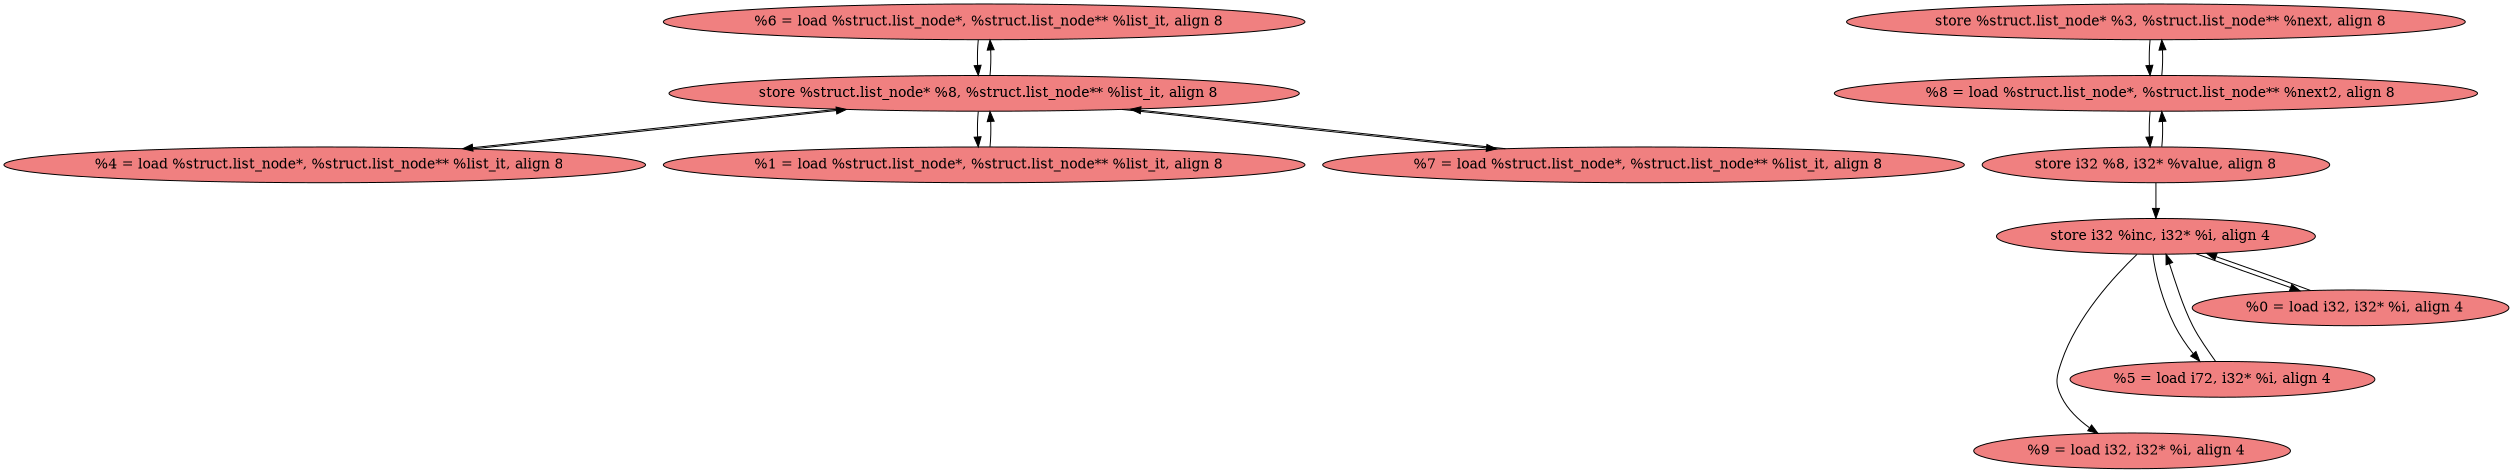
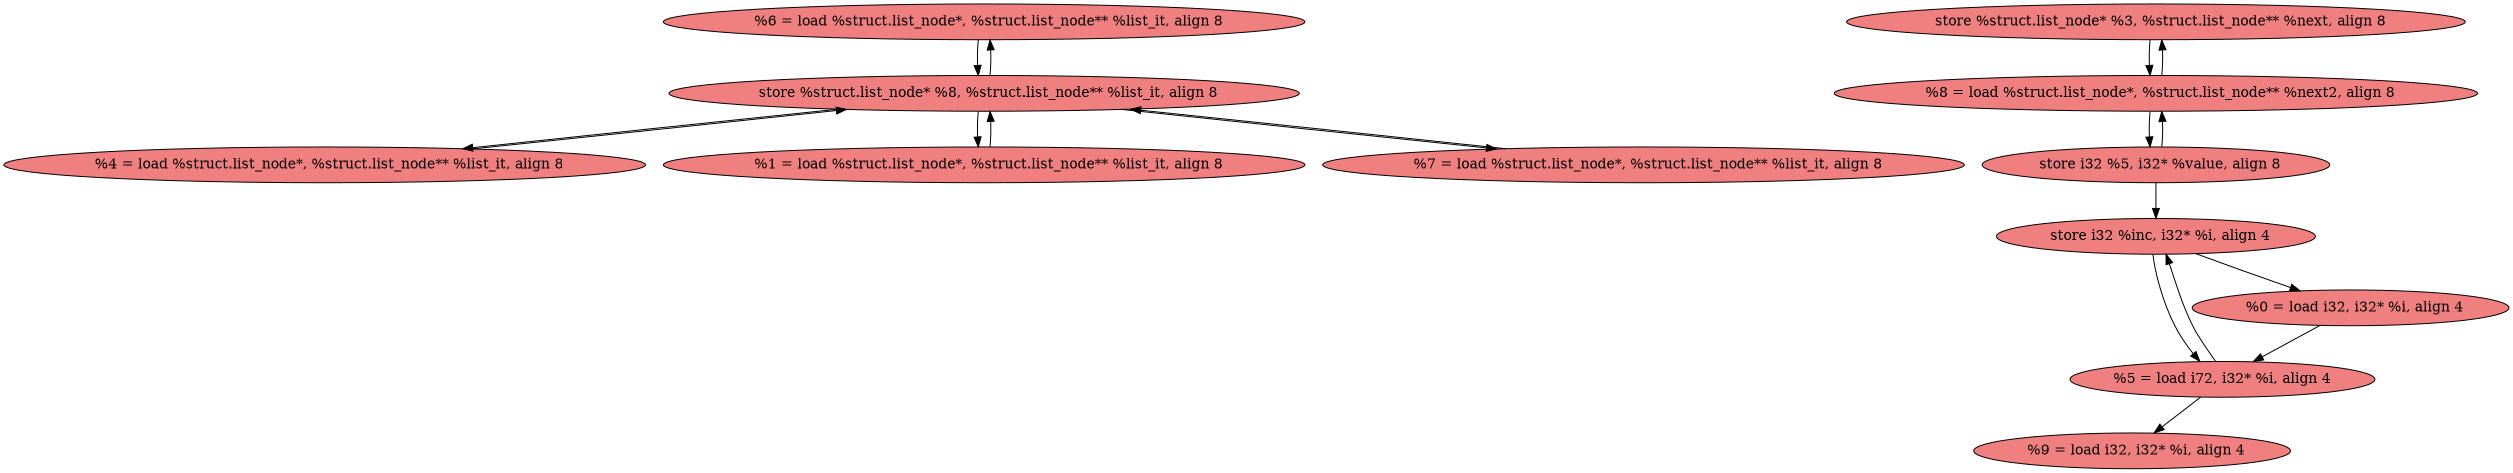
node "store i32 %8, i32* %value, align 8": label "store i32 %8, i32* %value, align 8" -> "store i32 %5, i32* %value, align 8"
edge "%0 = load i32, i32* %i, align 4" -> "store i32 %inc, i32* %i, align 4": now "%0 = load i32, i32* %i, align 4" -> "%5 = load i72, i32* %i, align 4"
edge "store i32 %inc, i32* %i, align 4" -> "%9 = load i32, i32* %i, align 4": now "%5 = load i72, i32* %i, align 4" -> "%9 = load i32, i32* %i, align 4"
